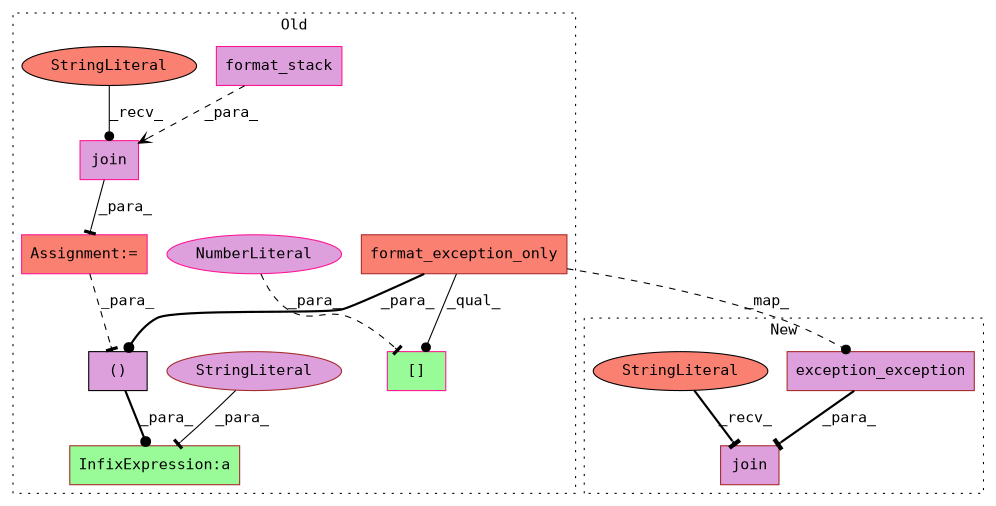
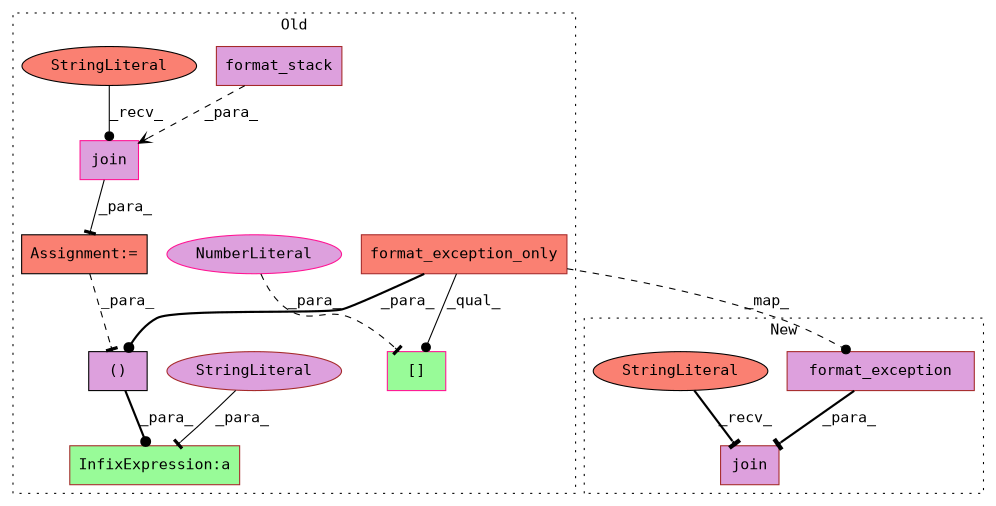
node "format_stack": color deeppink -> brown
node "Assignment:=": color deeppink -> black
node "exception_exception": label "exception_exception" -> "format_exception"
